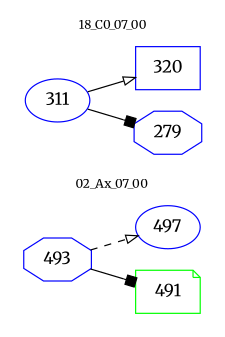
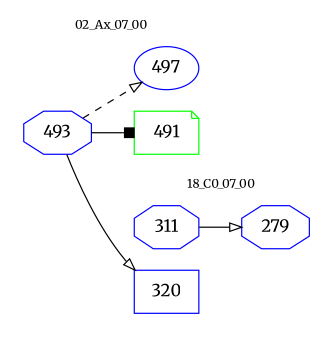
edge "311" -> "320": now "493" -> "320"
node "311": shape ellipse -> octagon
edge "311" -> "279": arrowhead box -> onormal
